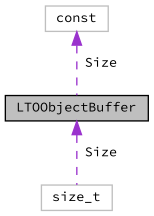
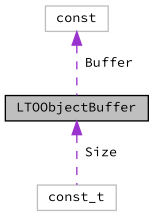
edge "LTOObjectBuffer" -> "const": label " Size" -> " Buffer"
node "size_t": label "size_t" -> "const_t"
